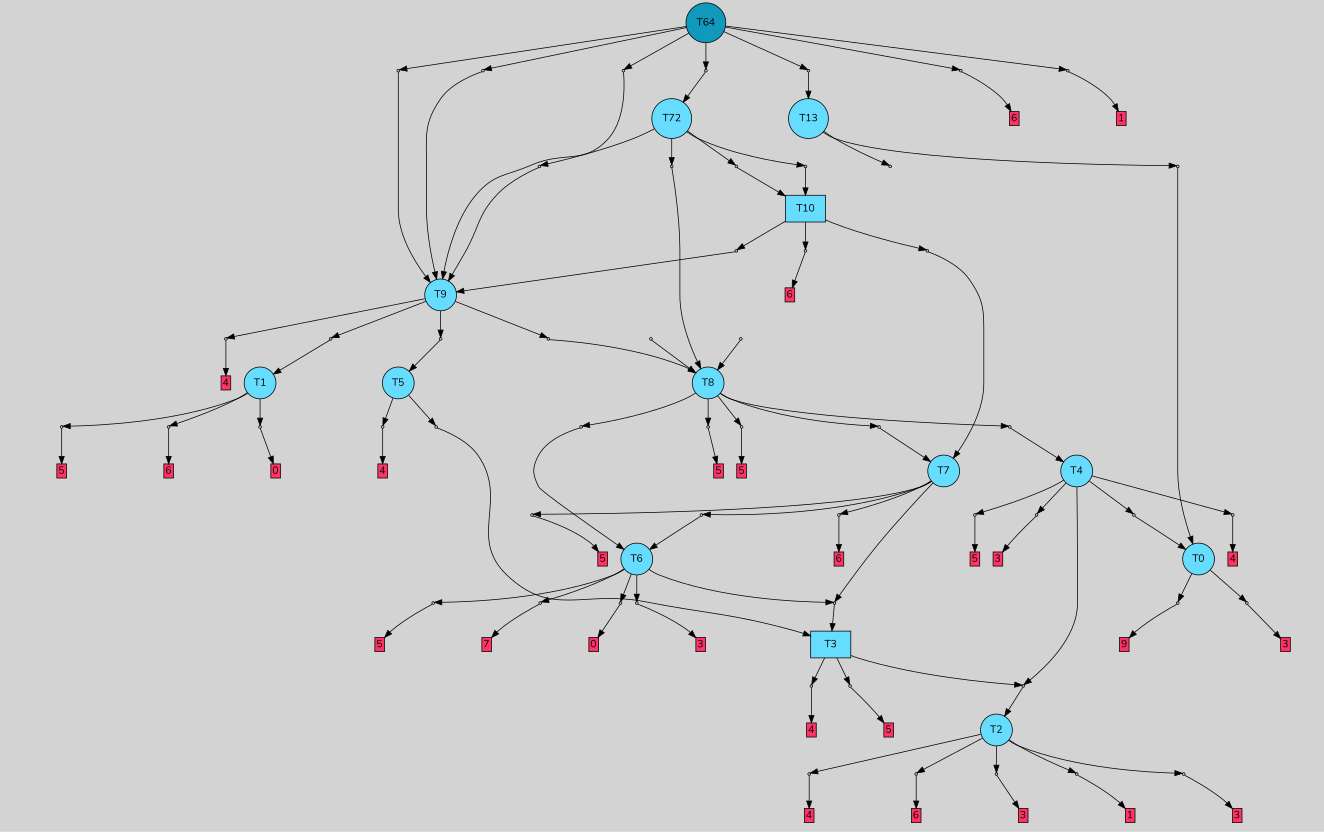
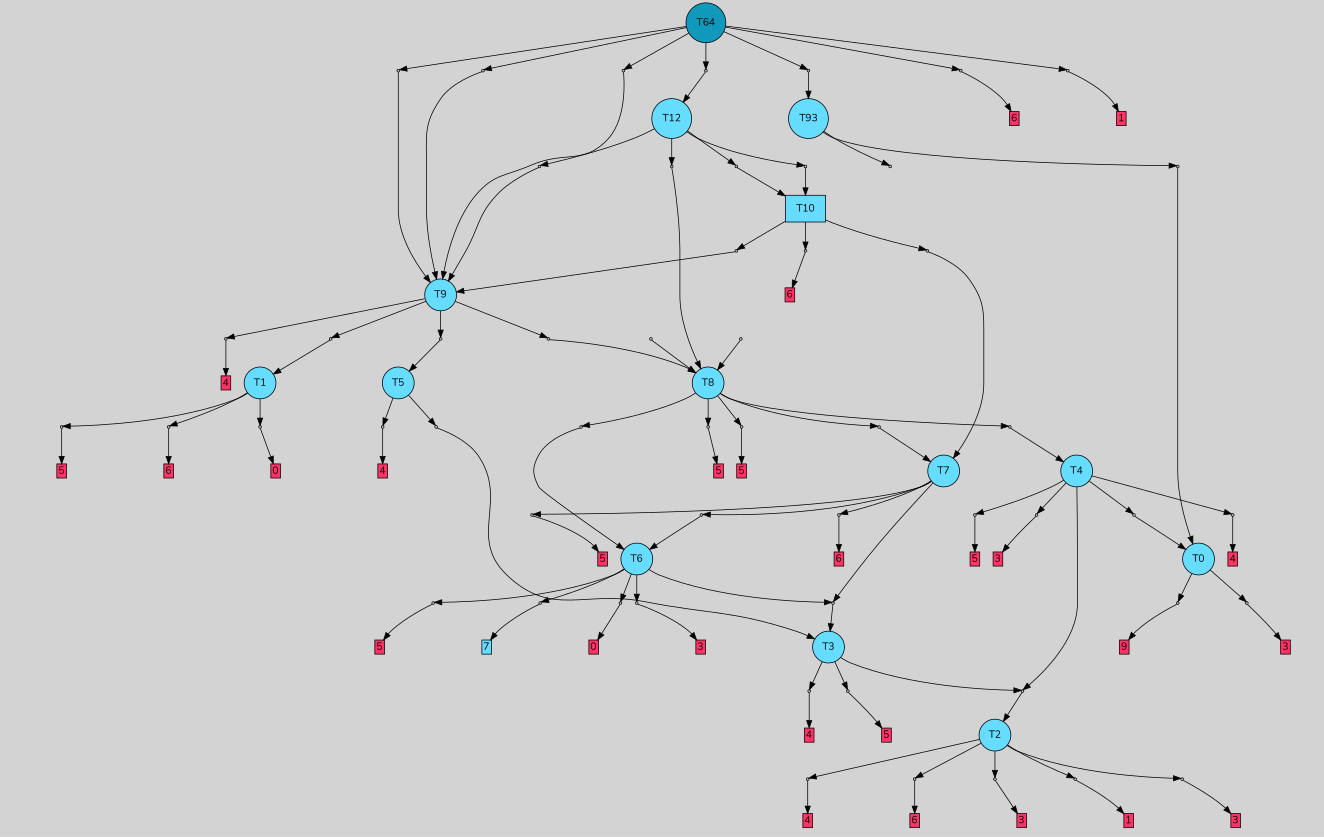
node "T72": label "T72" -> "T12"
node "T13": label "T13" -> "T93"
node "7": fillcolor #ff3366 -> #66ddff
node "T3": shape box -> circle
